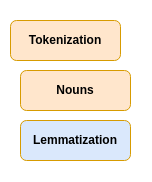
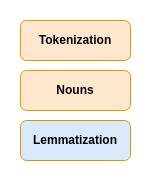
node "Tokenization": moved (66, 41) -> (76, 41)
